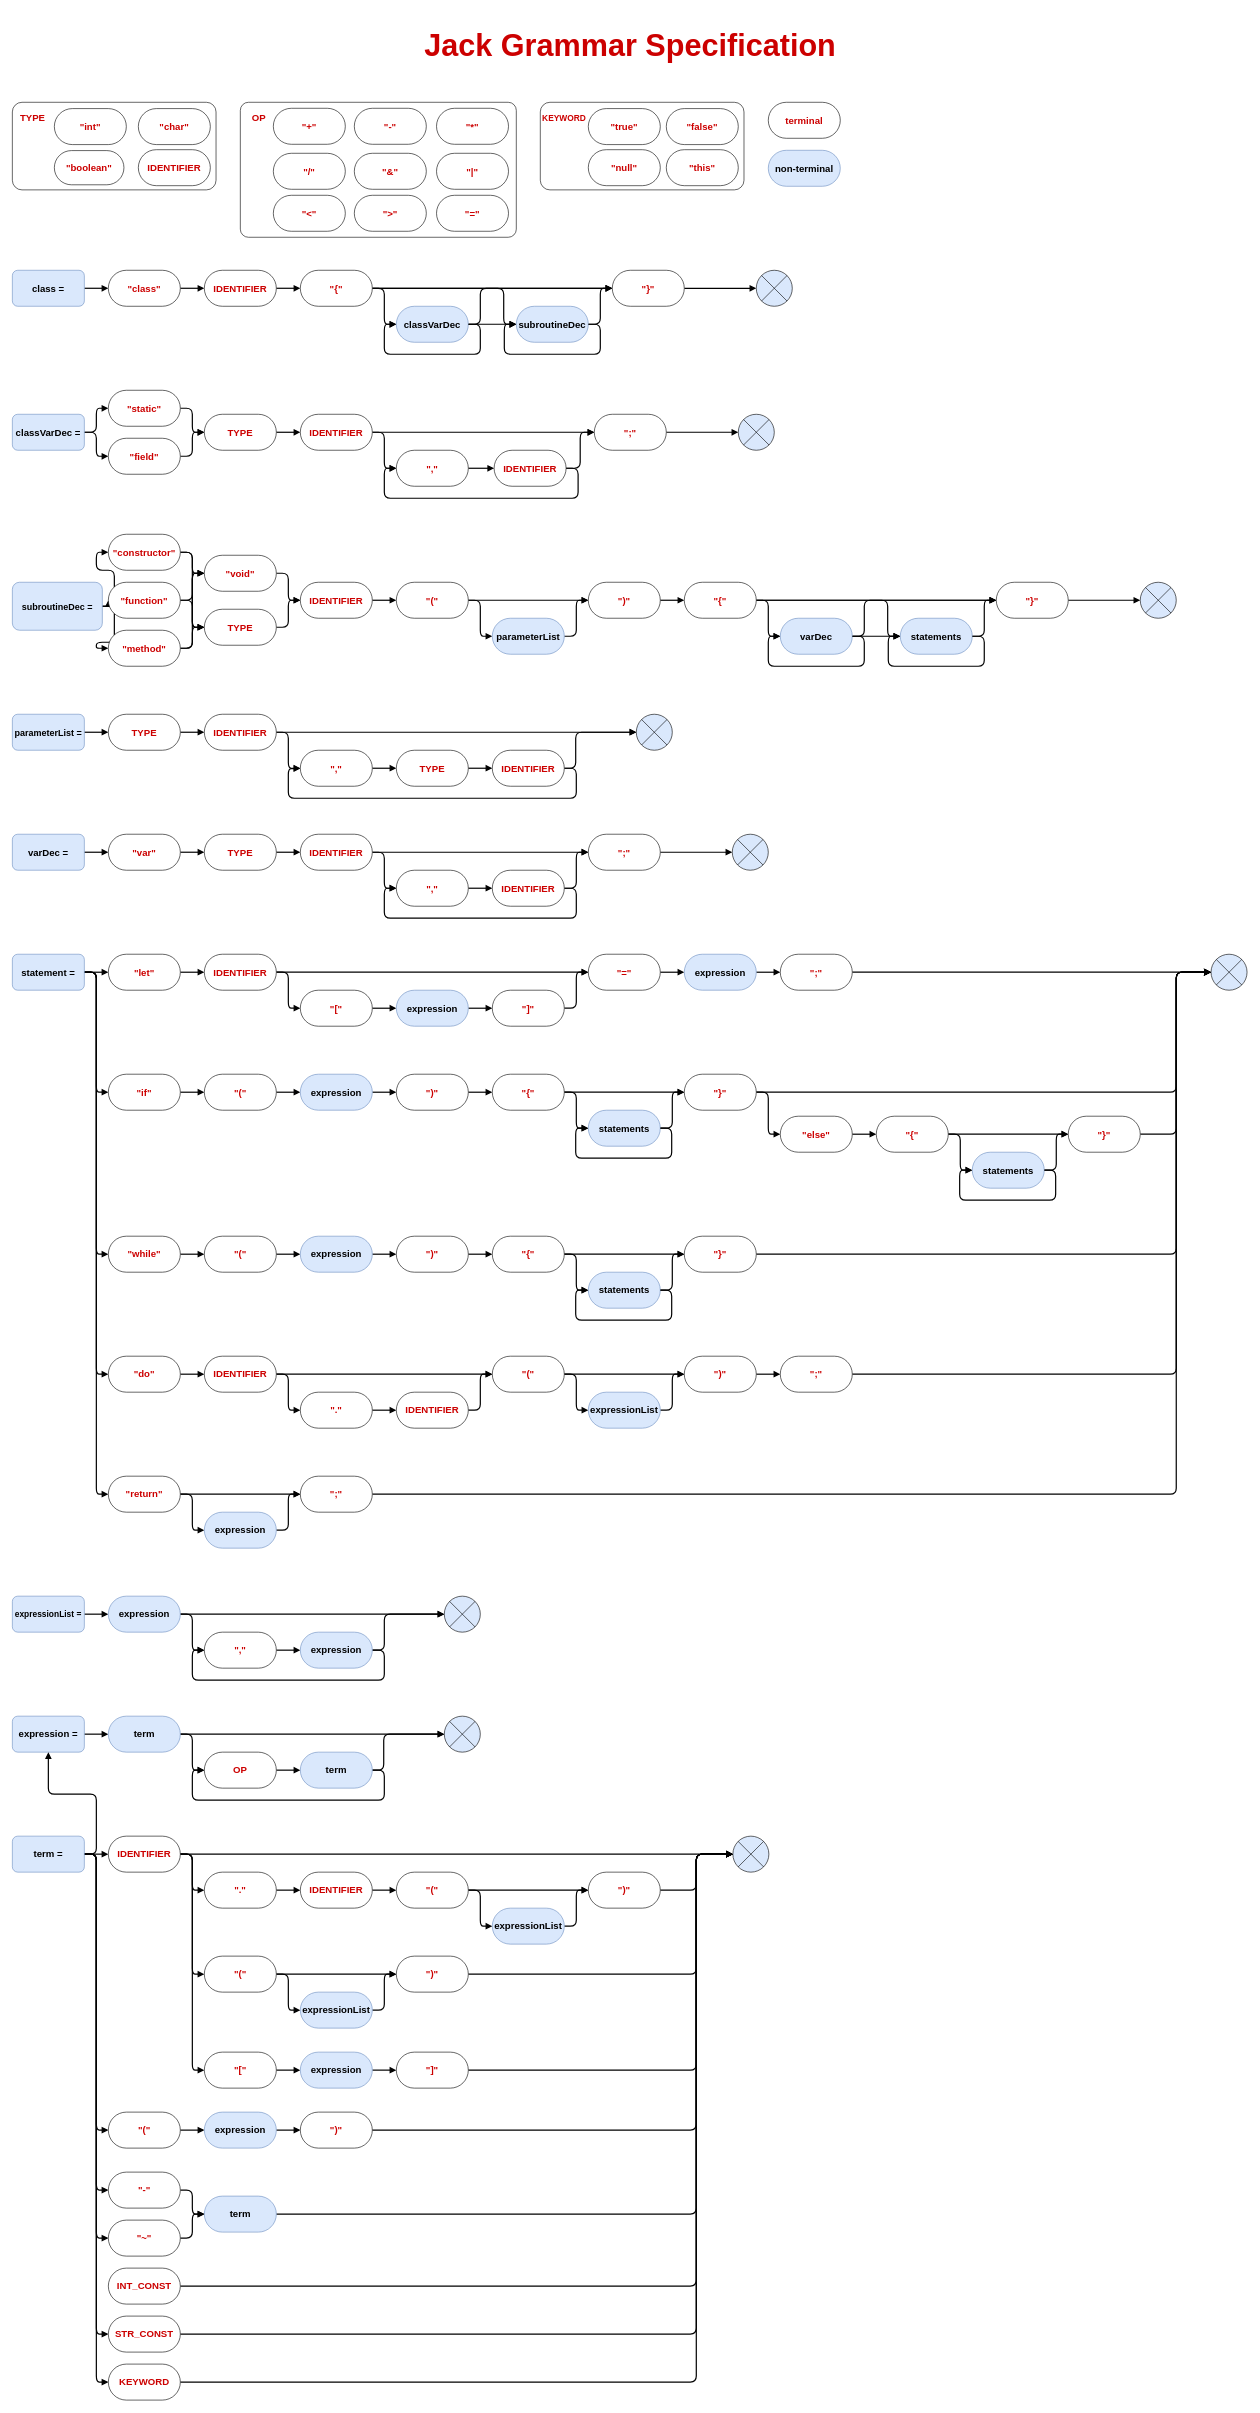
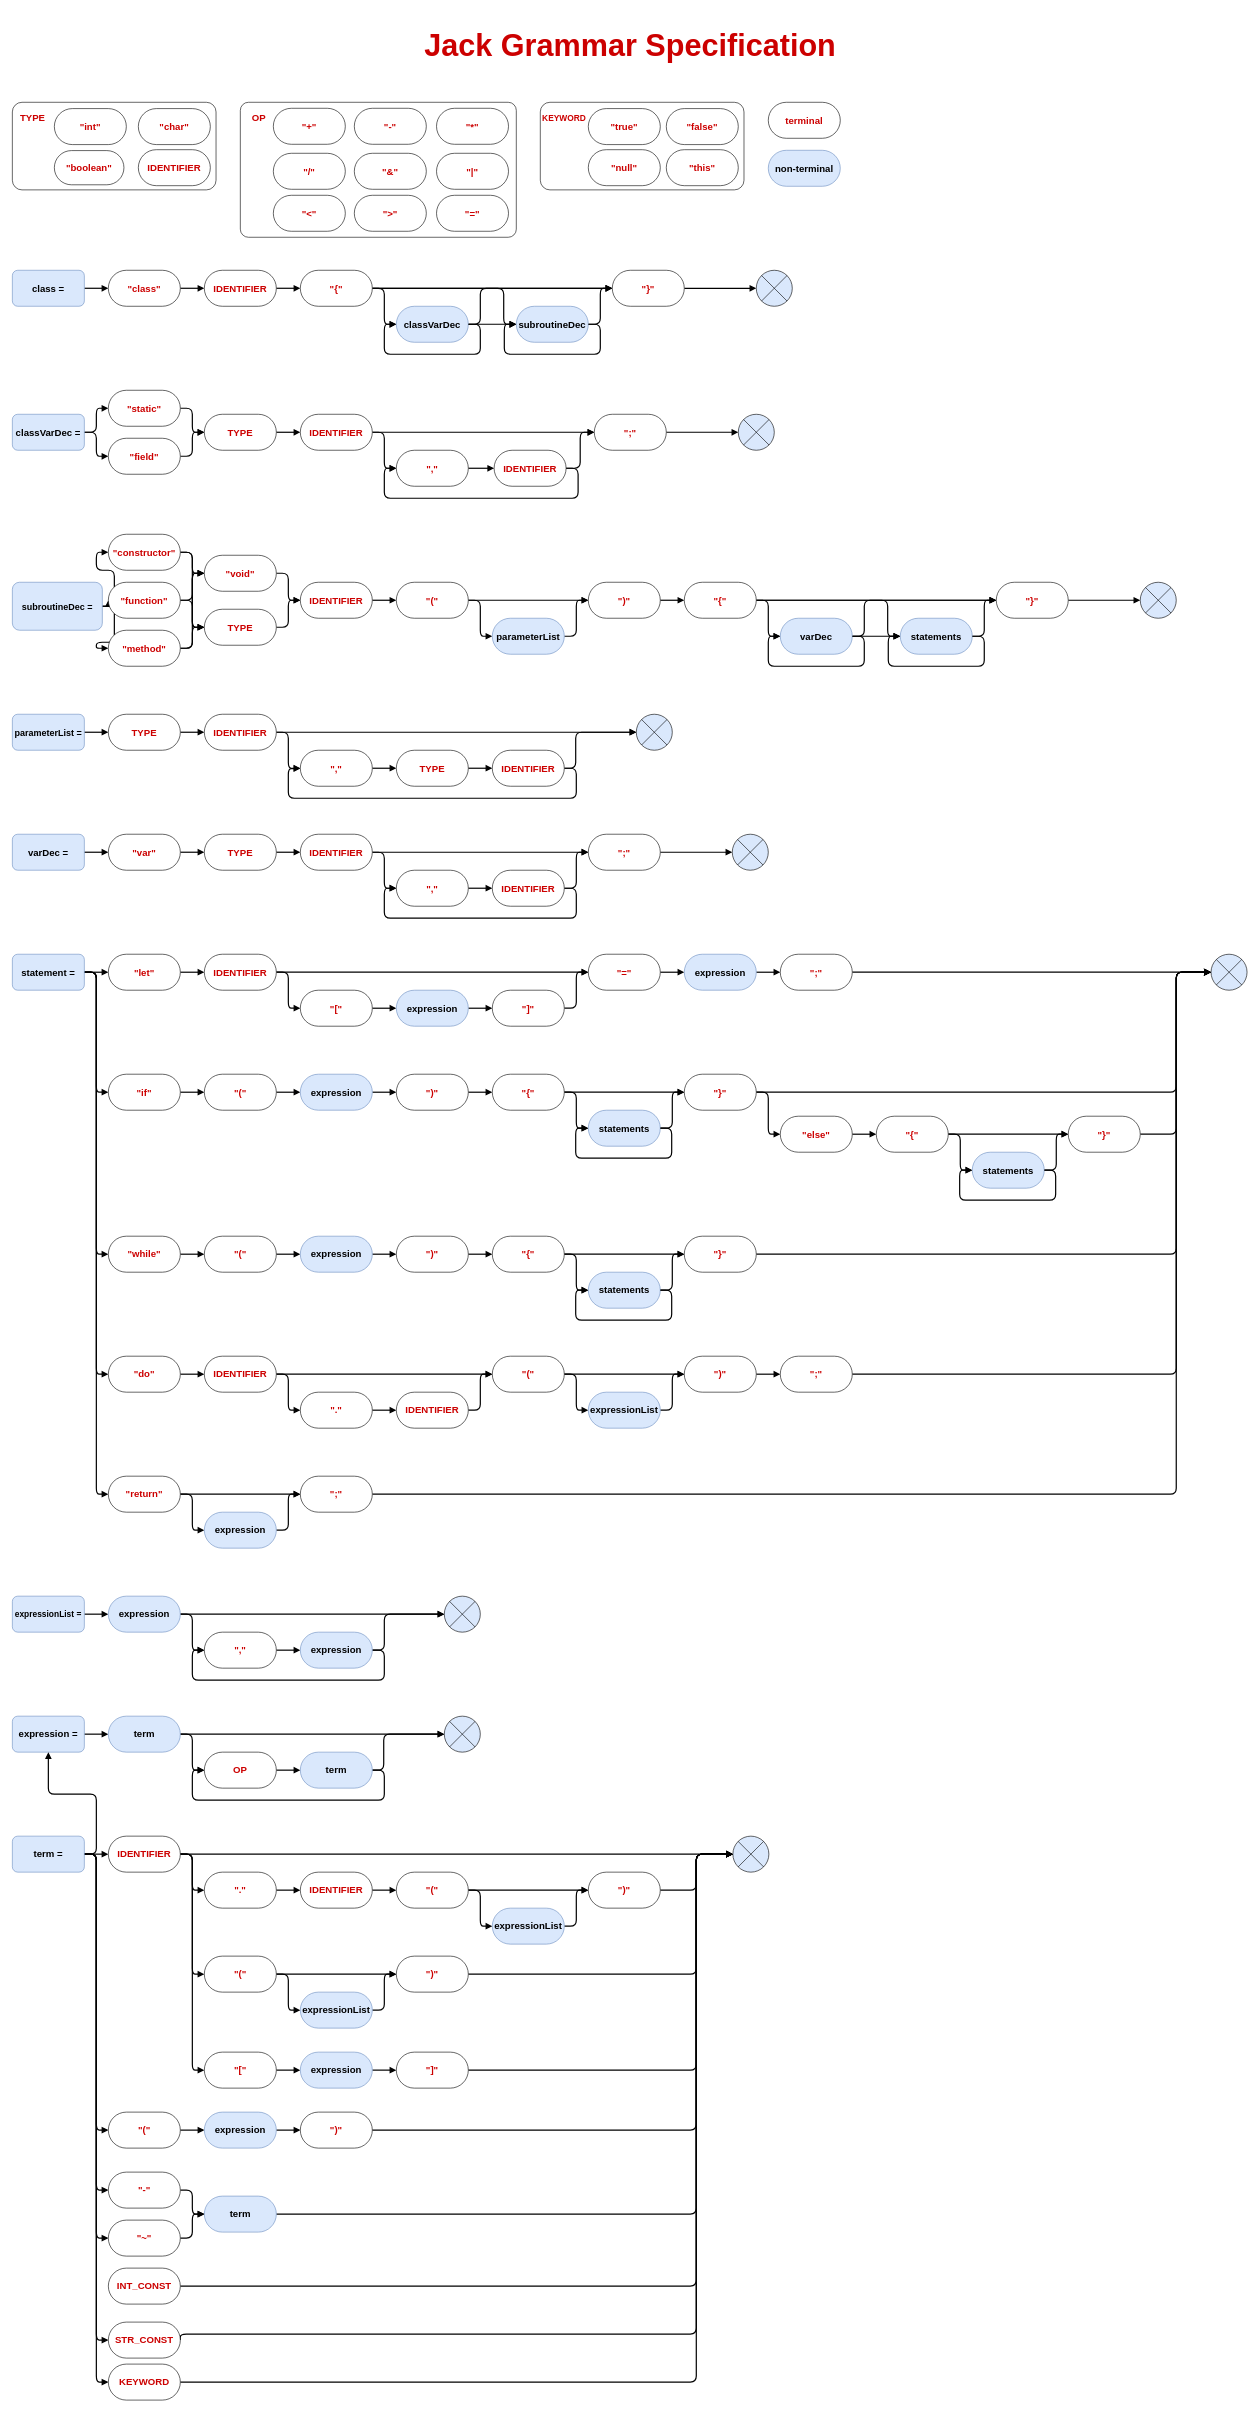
node "STR_CONST": moved (144, 2334) -> (144, 2340)
